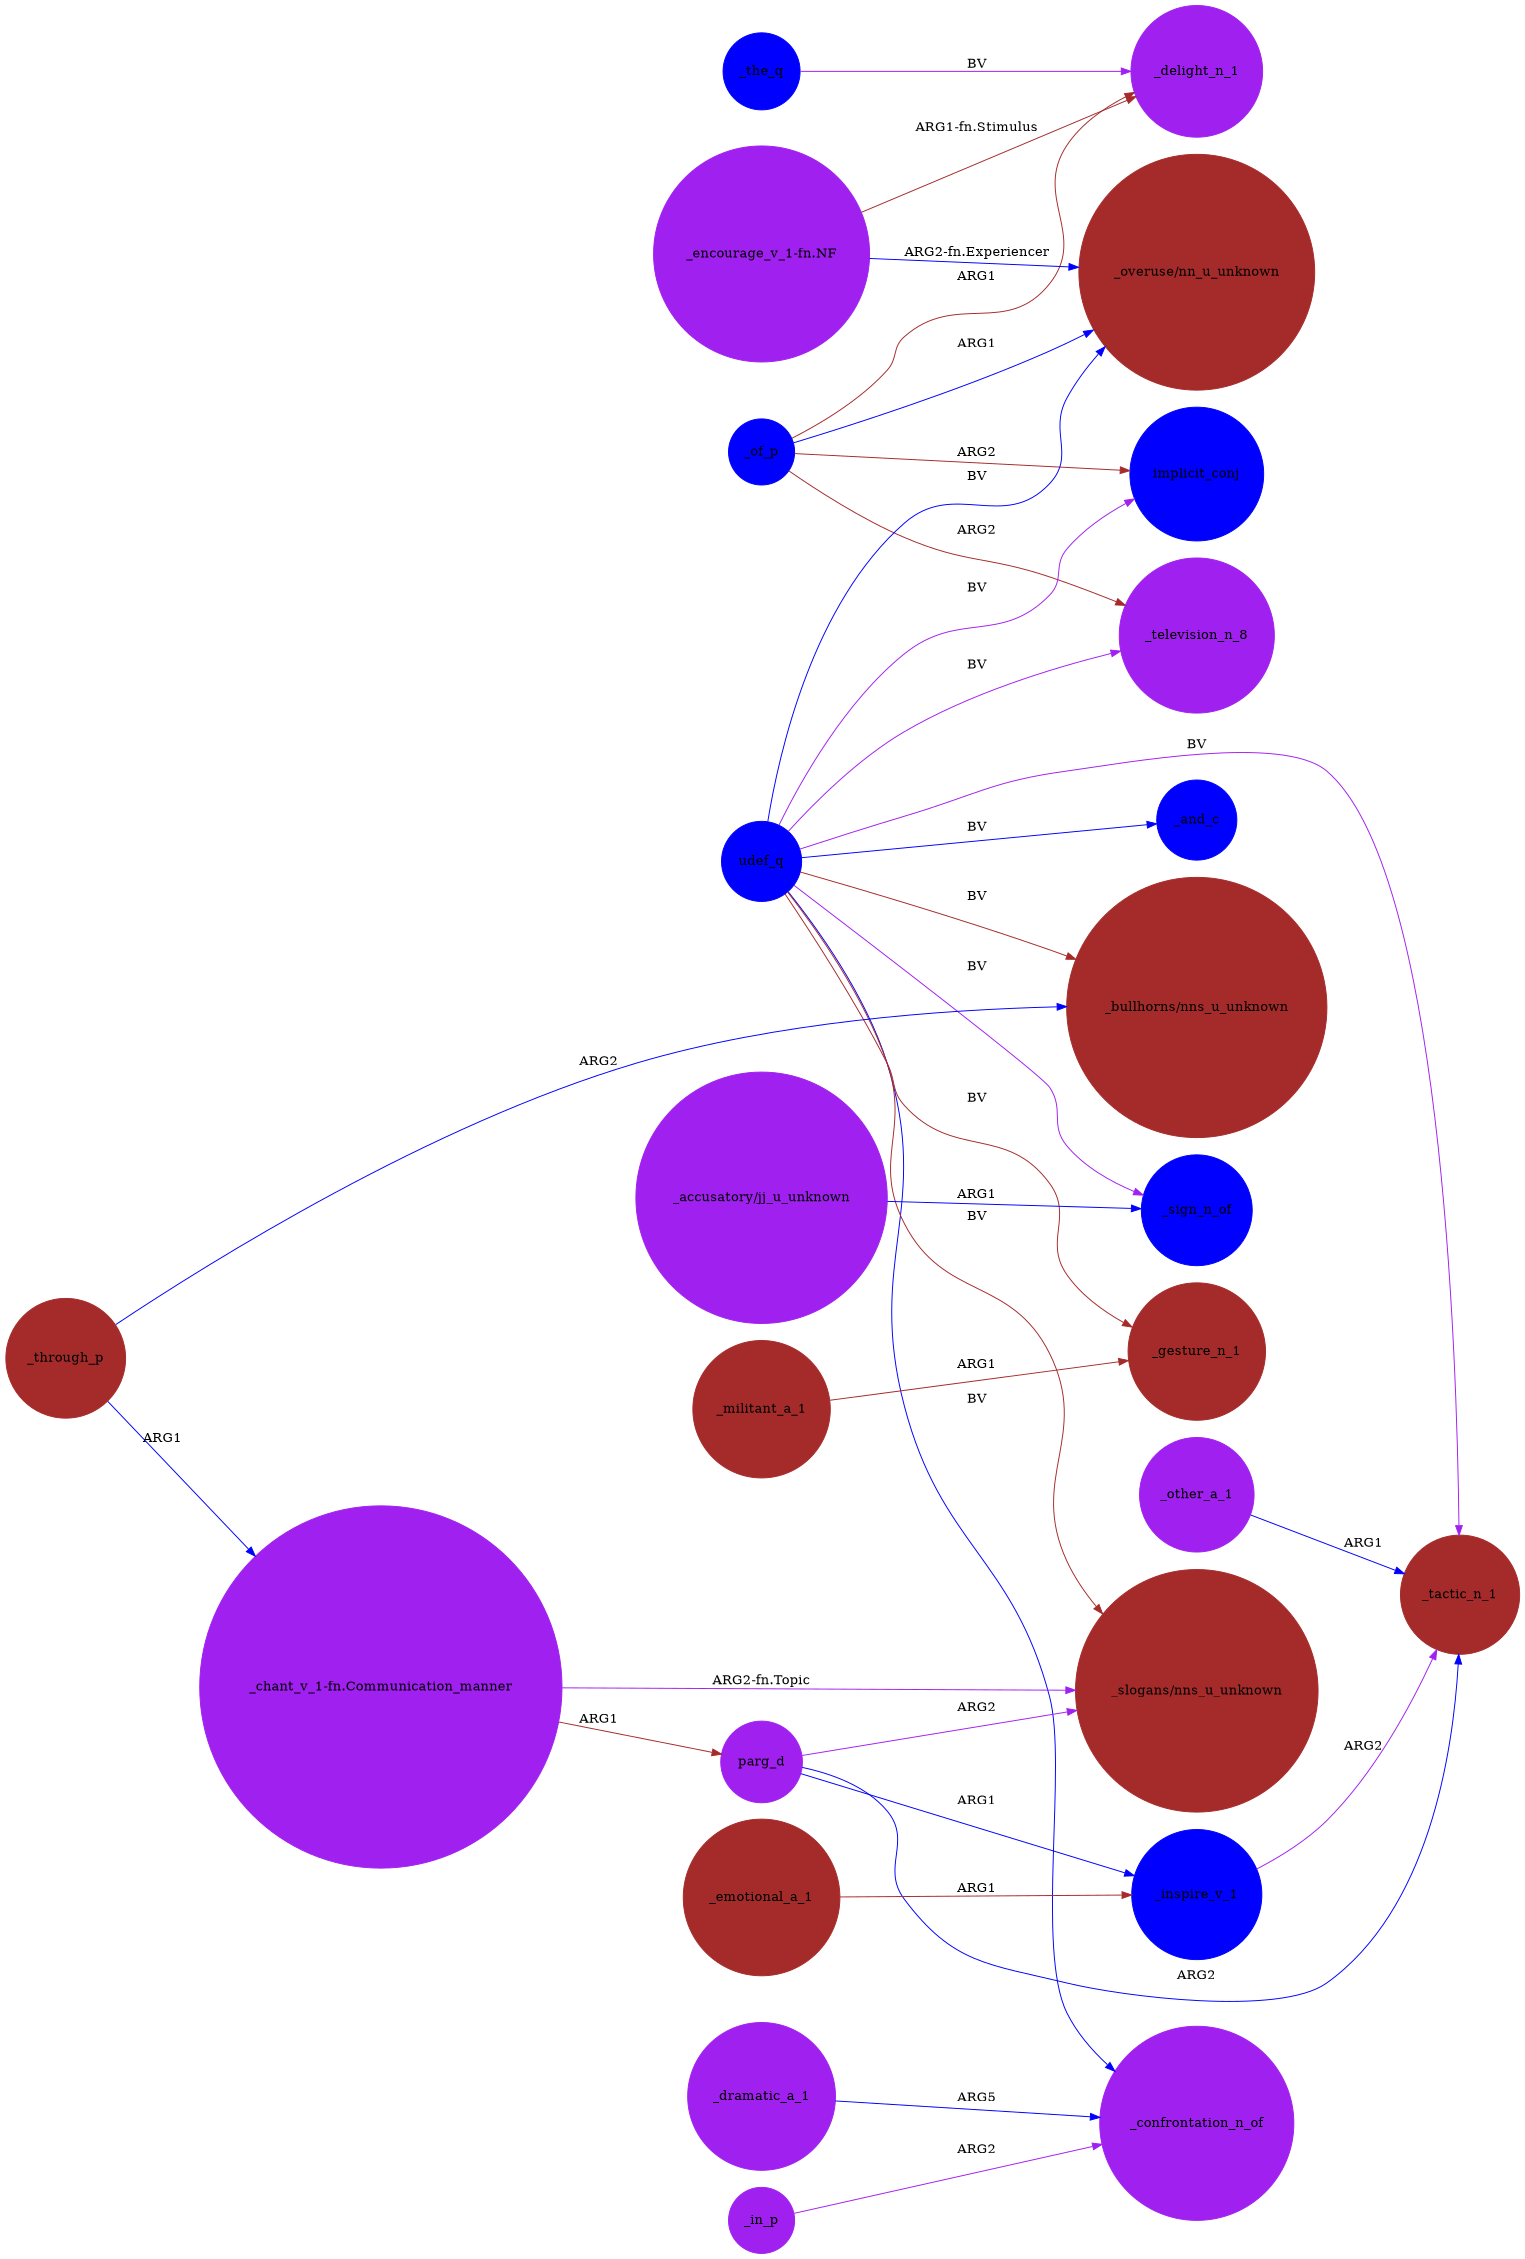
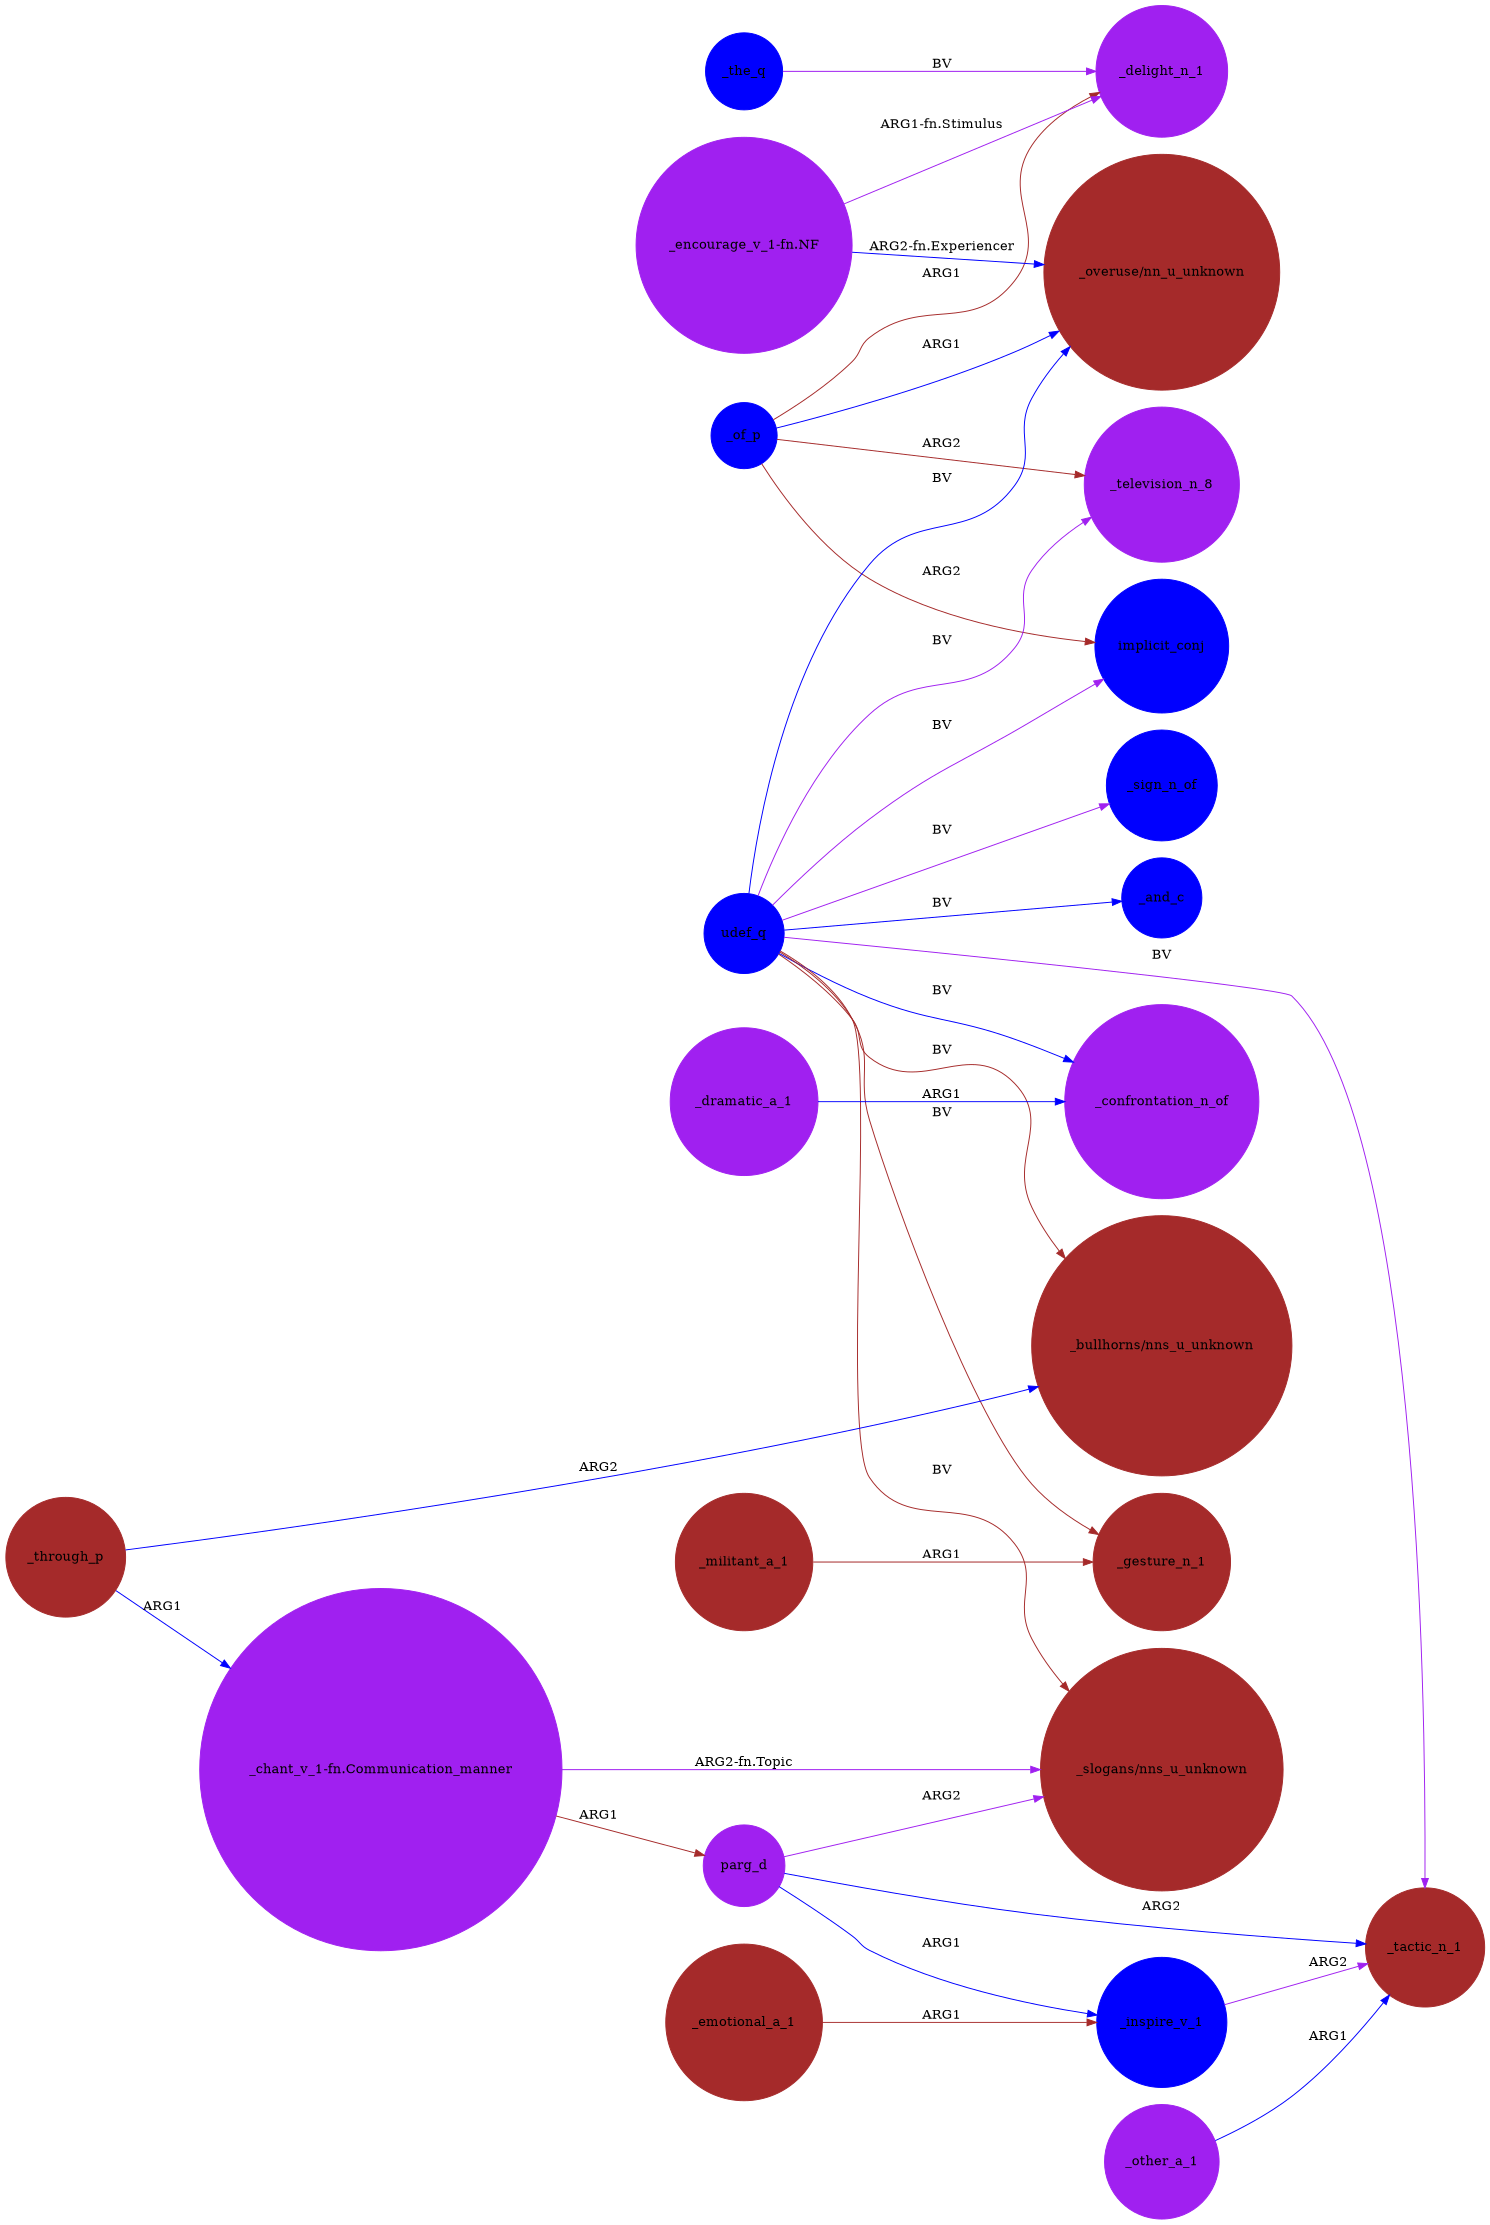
edge "_encourage_v_1-fn.NF" -> "_delight_n_1": color brown -> purple
node "_accusatory/jj_u_unknown": removed
edge "_dramatic_a_1" -> "_confrontation_n_of": label "ARG5" -> "ARG1"
node "_in_p": removed
